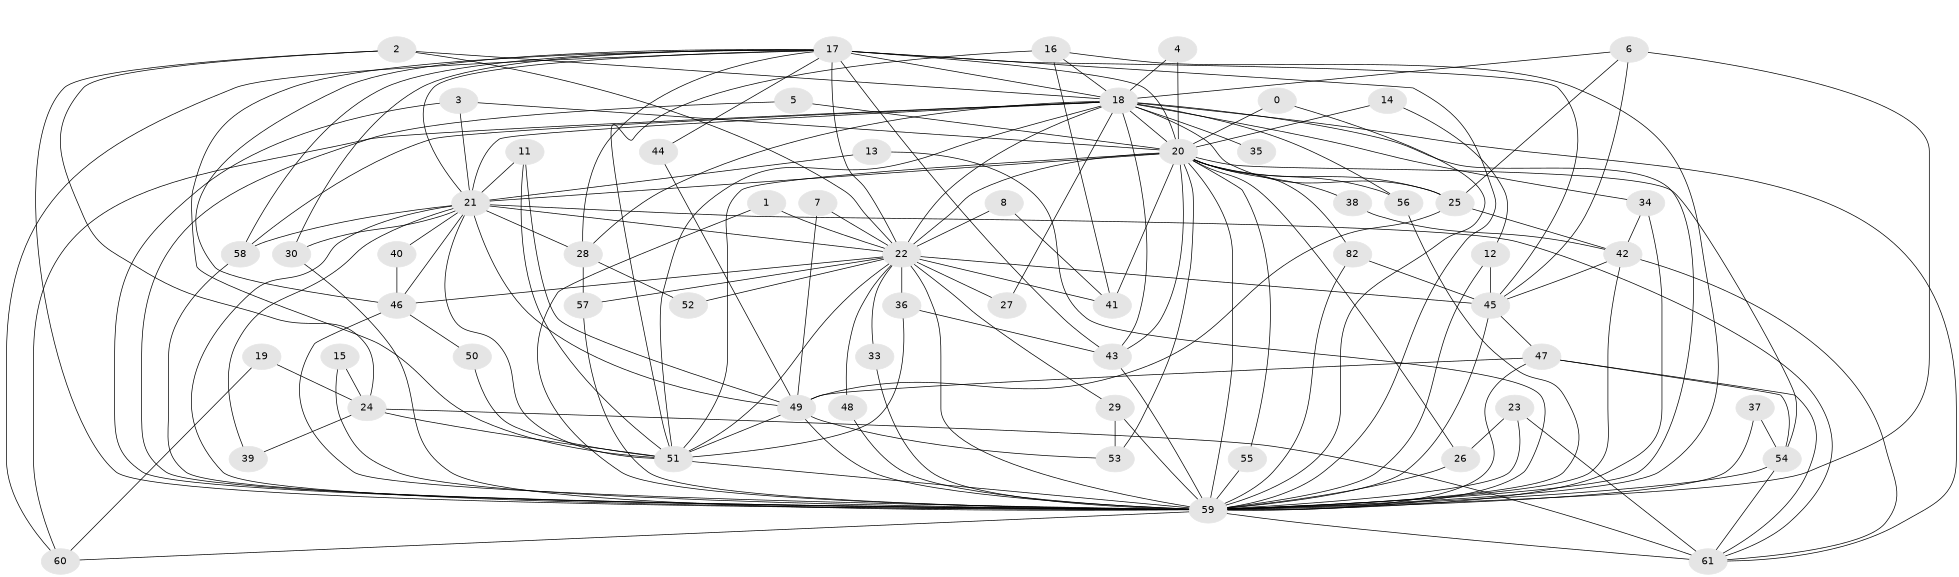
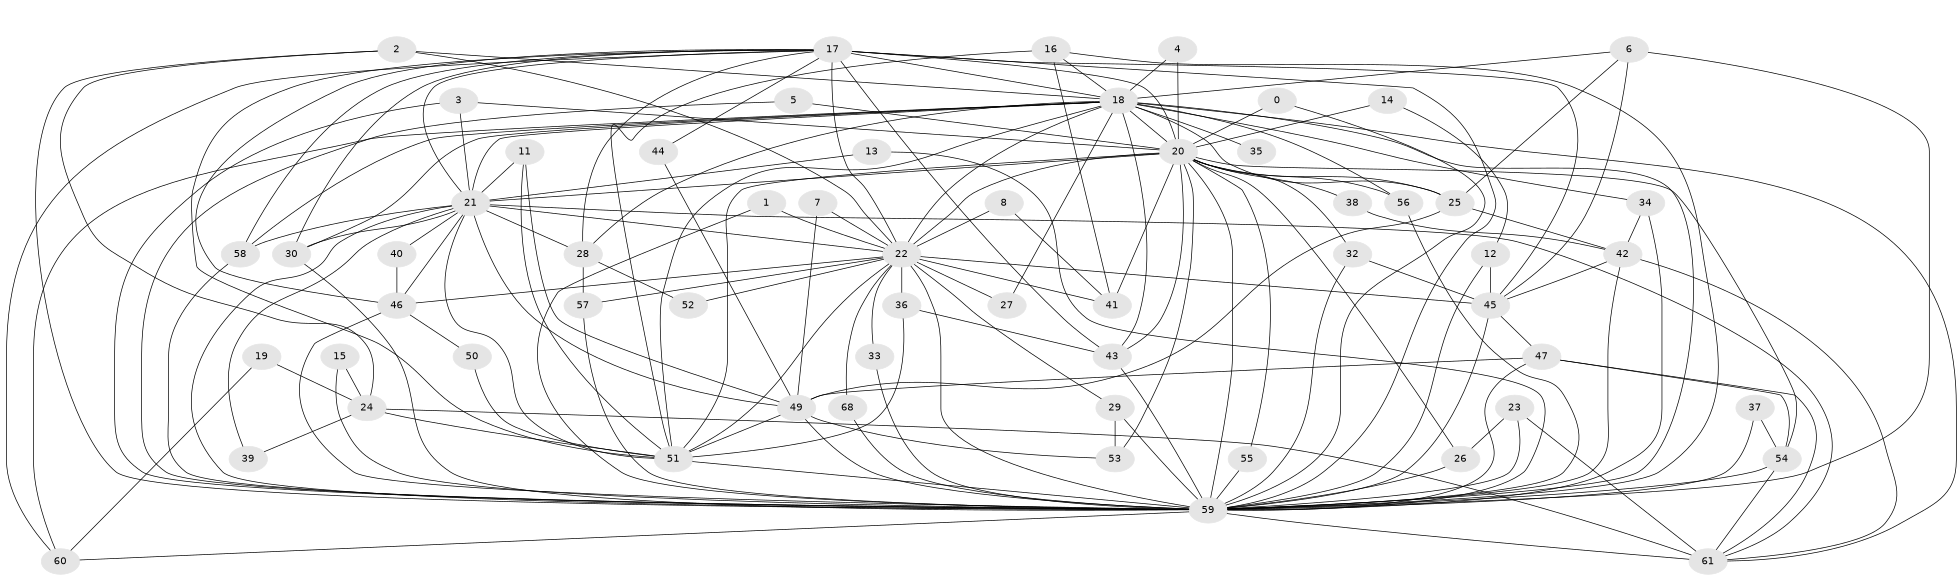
edge "18" -- "30": added
node "82": label "82" -> "32"
node "48": label "48" -> "68"
